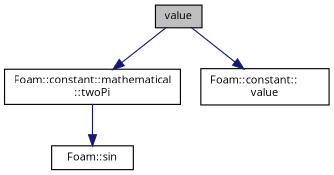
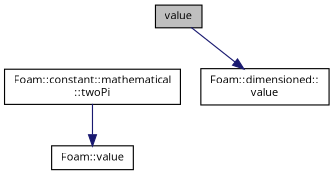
edge "value" -> "Foam::constant::mathematical ::twoPi": removed
node "Foam::constant:: value": label "Foam::constant:: value" -> "Foam::dimensioned:: value"
node "Foam::sin": label "Foam::sin" -> "Foam::value"
